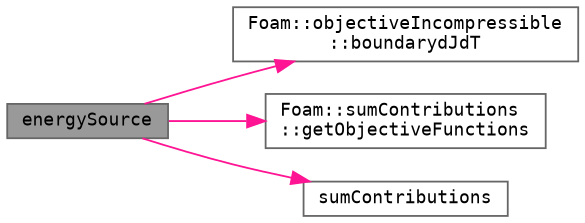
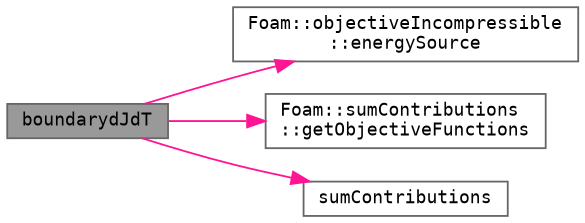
node "Foam::objectiveIncompressible ::boundarydJdT": label "Foam::objectiveIncompressible ::boundarydJdT" -> "Foam::objectiveIncompressible ::energySource"
node "energySource": label "energySource" -> "boundarydJdT"
